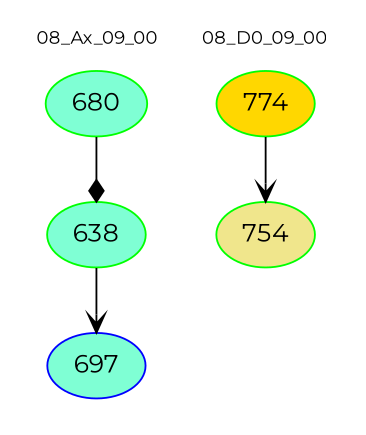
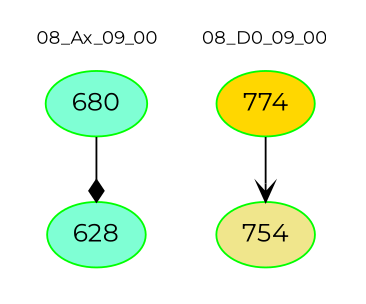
node "638": label "638" -> "628"
node "697": removed
